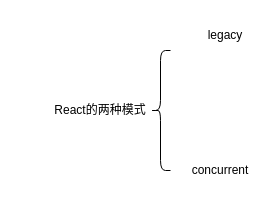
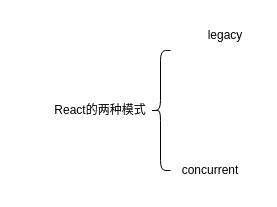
node "concurrent": moved (221, 171) -> (211, 171)
